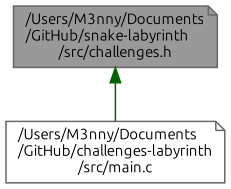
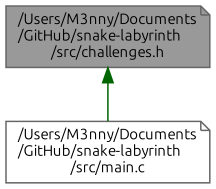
node "/Users/M3nny/Documents /GitHub/challenges-labyrinth /src/main.c": label "/Users/M3nny/Documents /GitHub/challenges-labyrinth /src/main.c" -> "/Users/M3nny/Documents /GitHub/snake-labyrinth /src/main.c"
